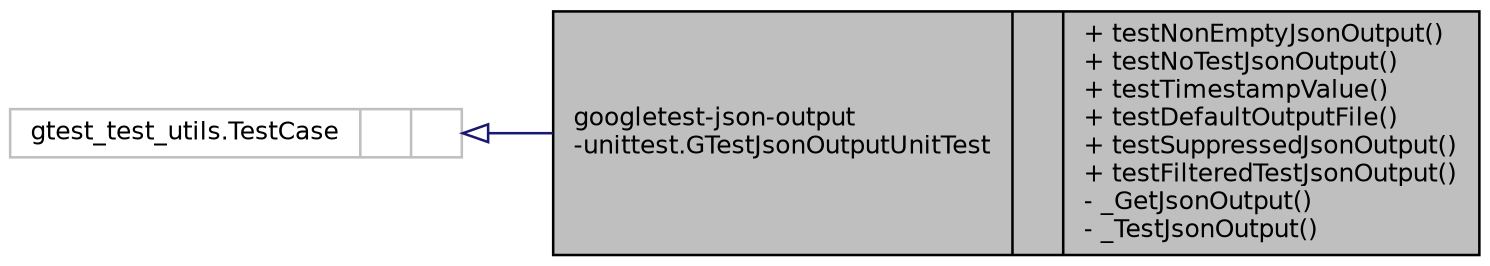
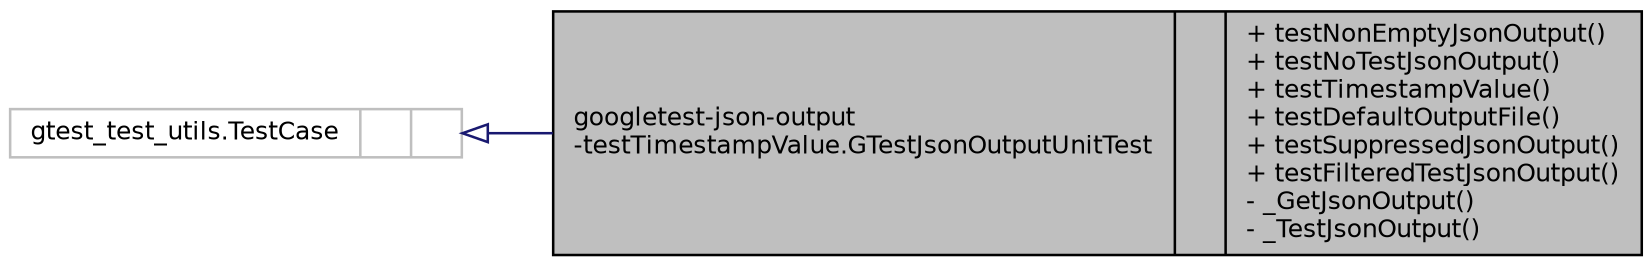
node "googletest-json-output": text "-unittest.GTestJsonOutputUnitTest" -> "-testTimestampValue.GTestJsonOutputUnitTest"
